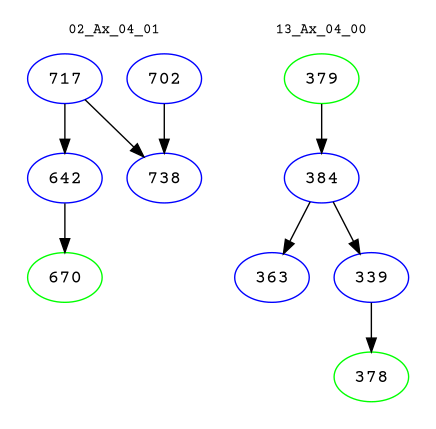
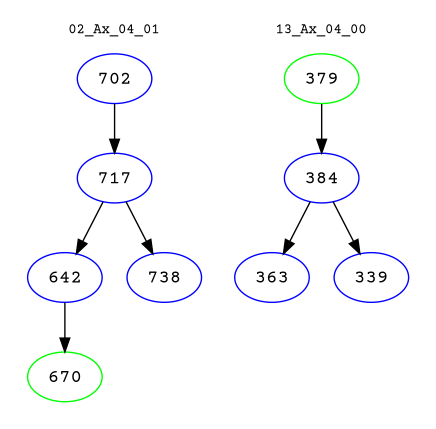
edge "702" -> "738": now "702" -> "717"
node "378": removed
